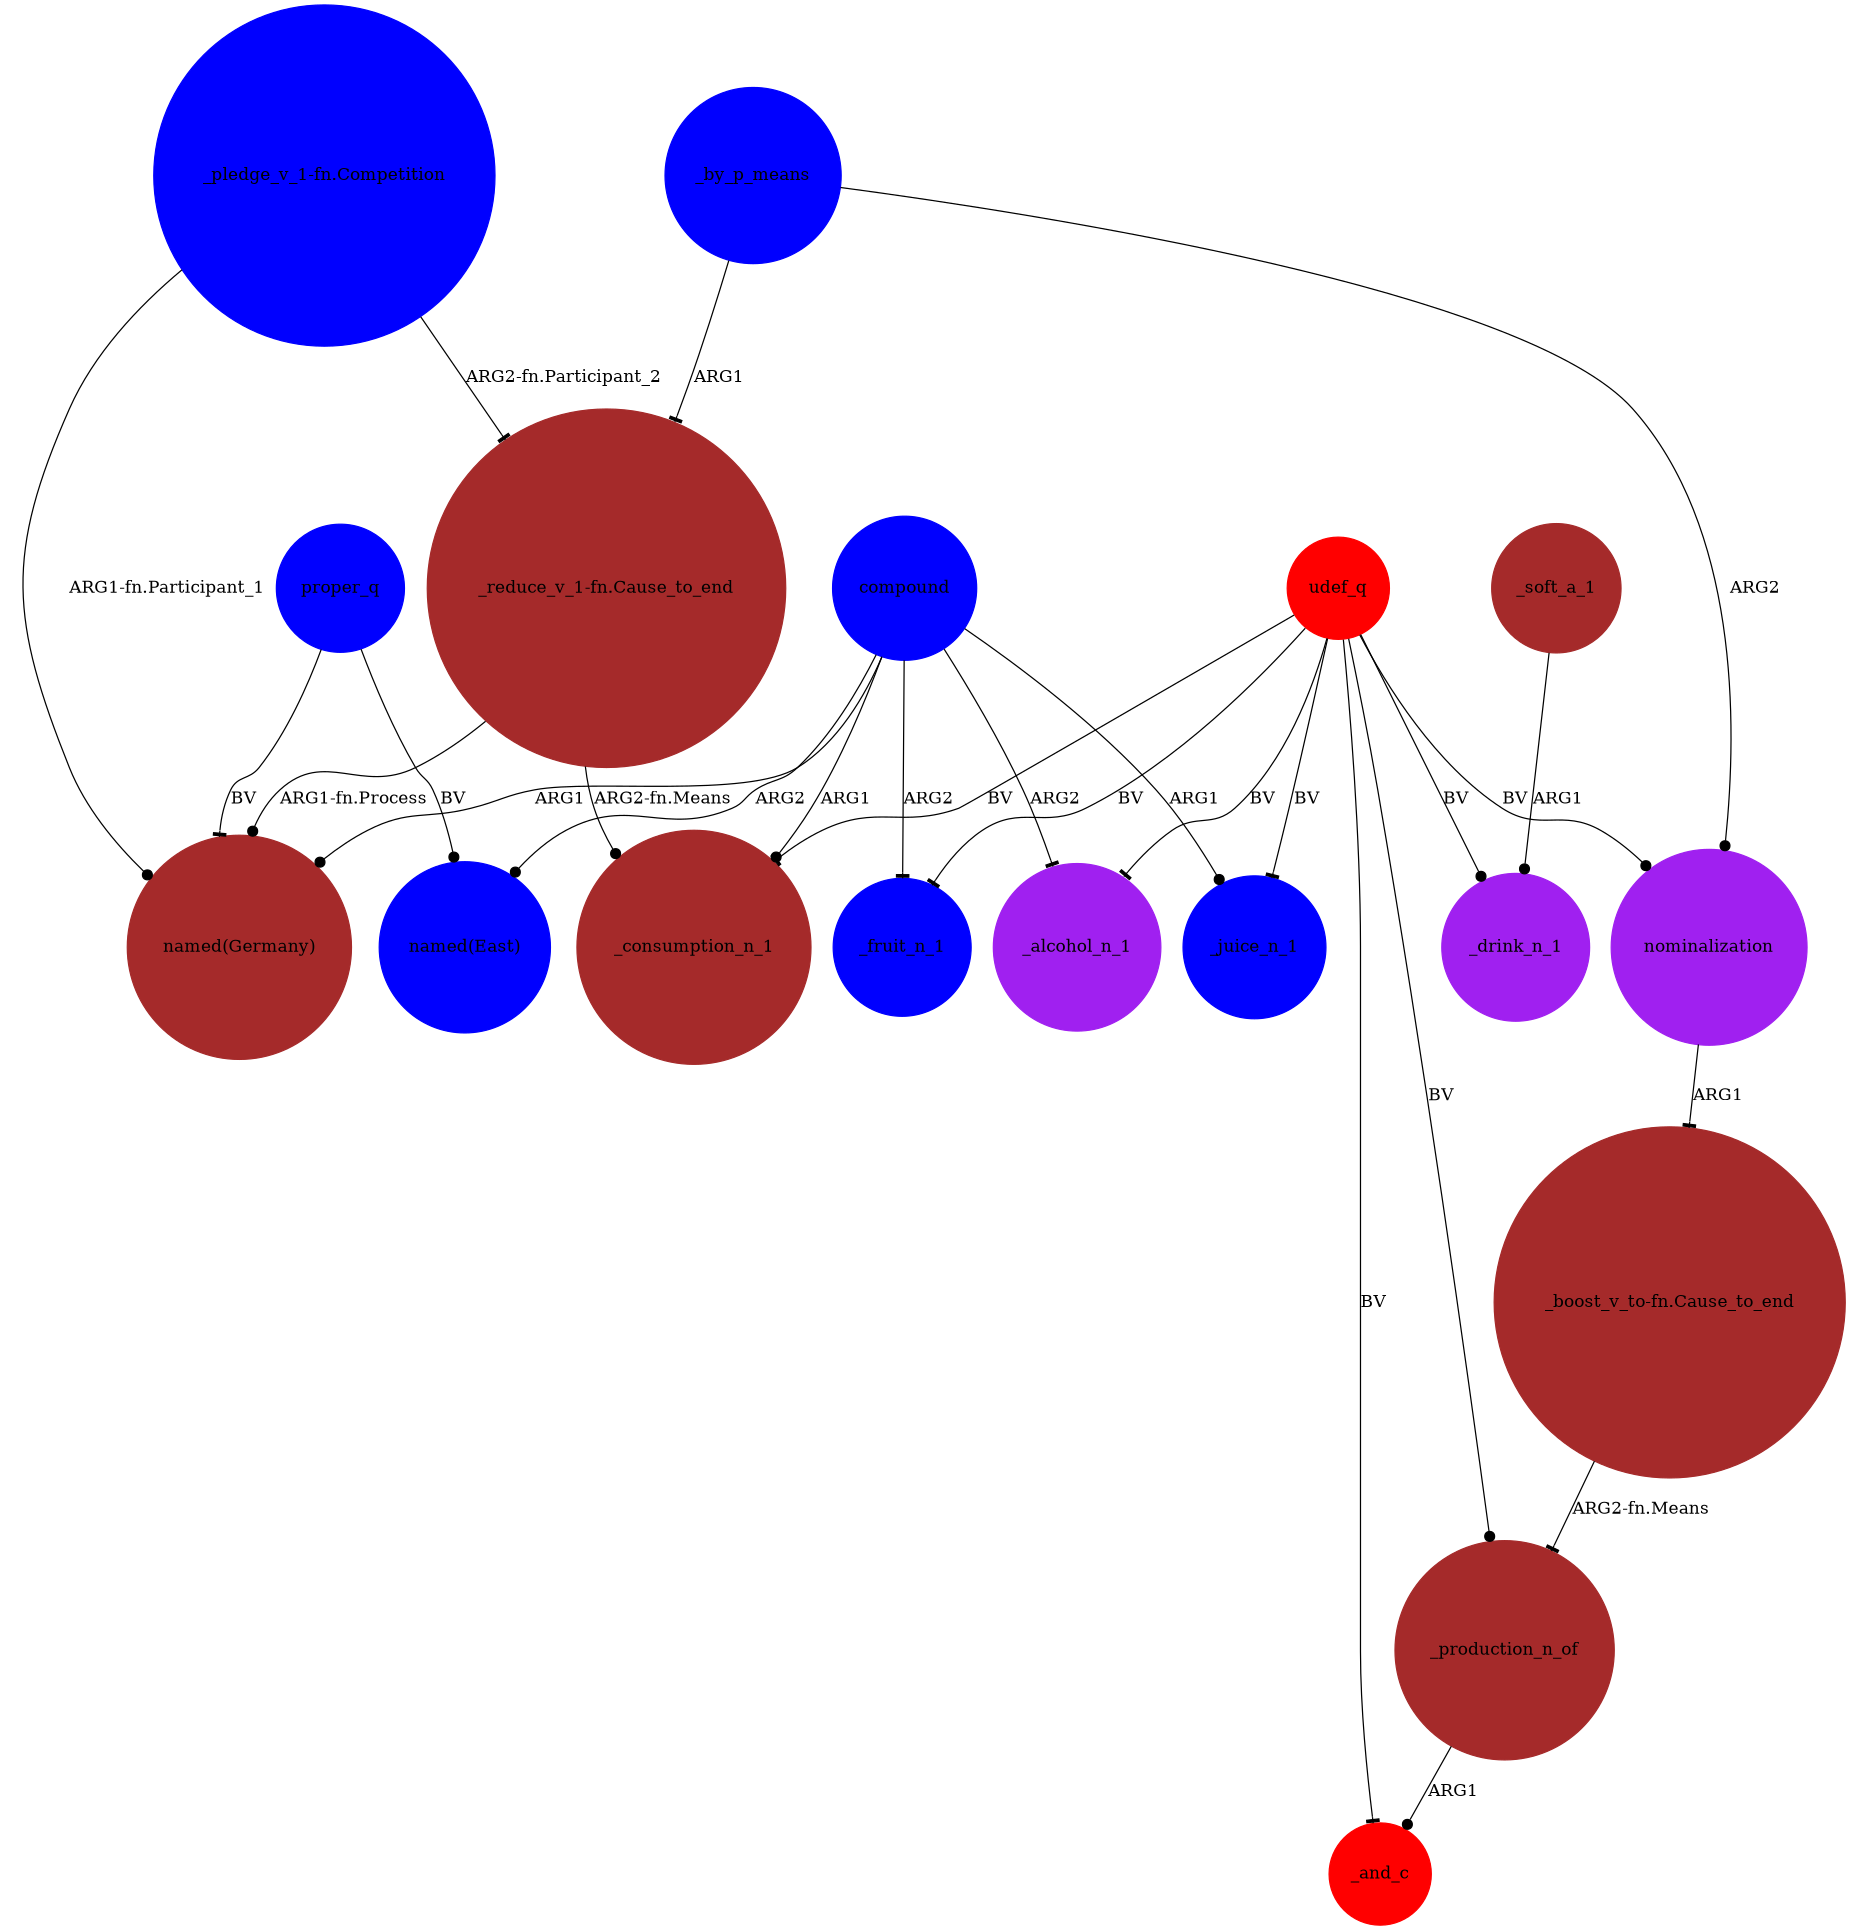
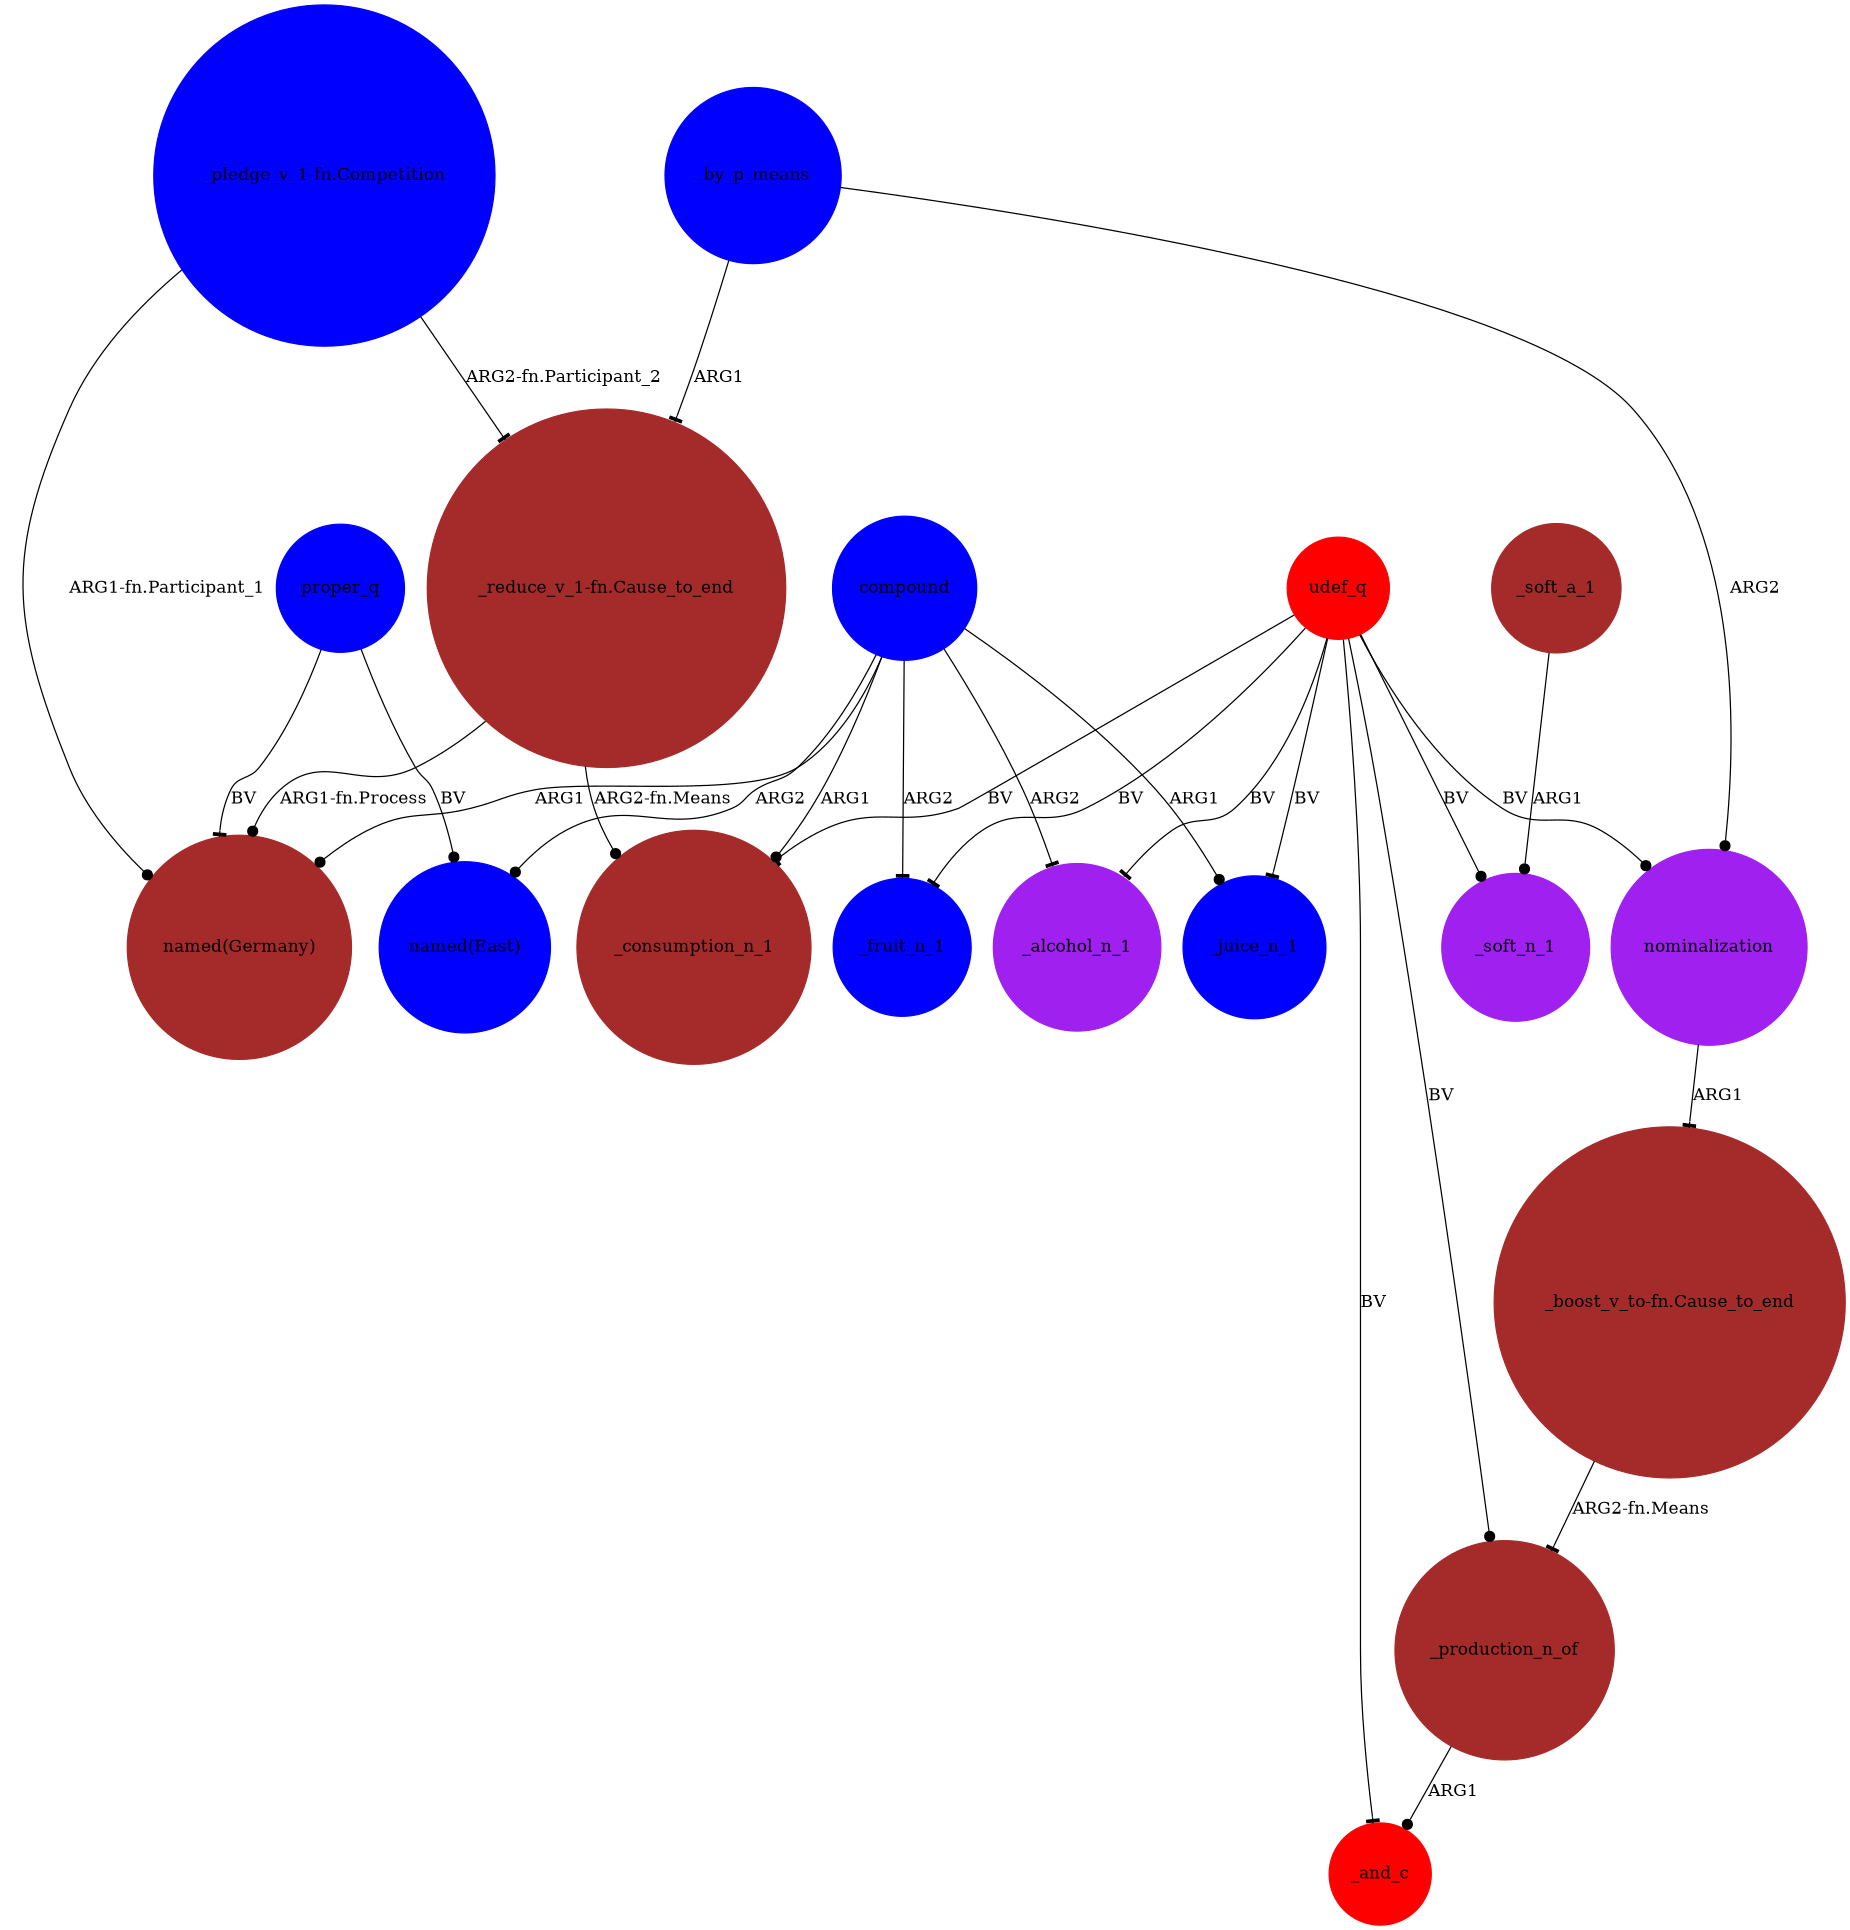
node "_drink_n_1": label "_drink_n_1" -> "_soft_n_1"
